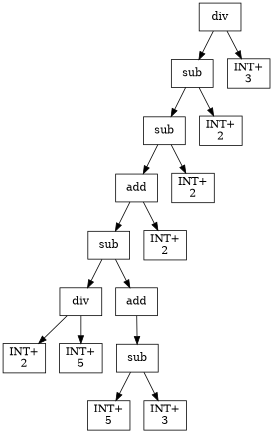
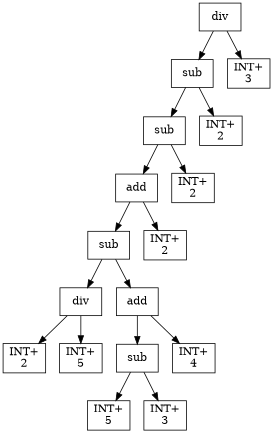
node "INT+ 4": added
